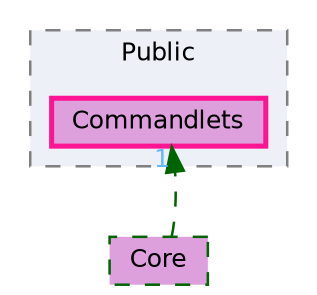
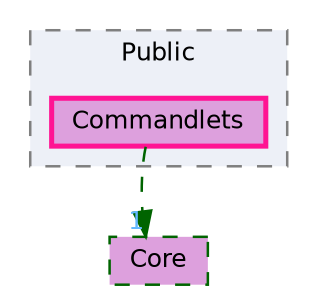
edge "Core" -> "Commandlets": reversed
